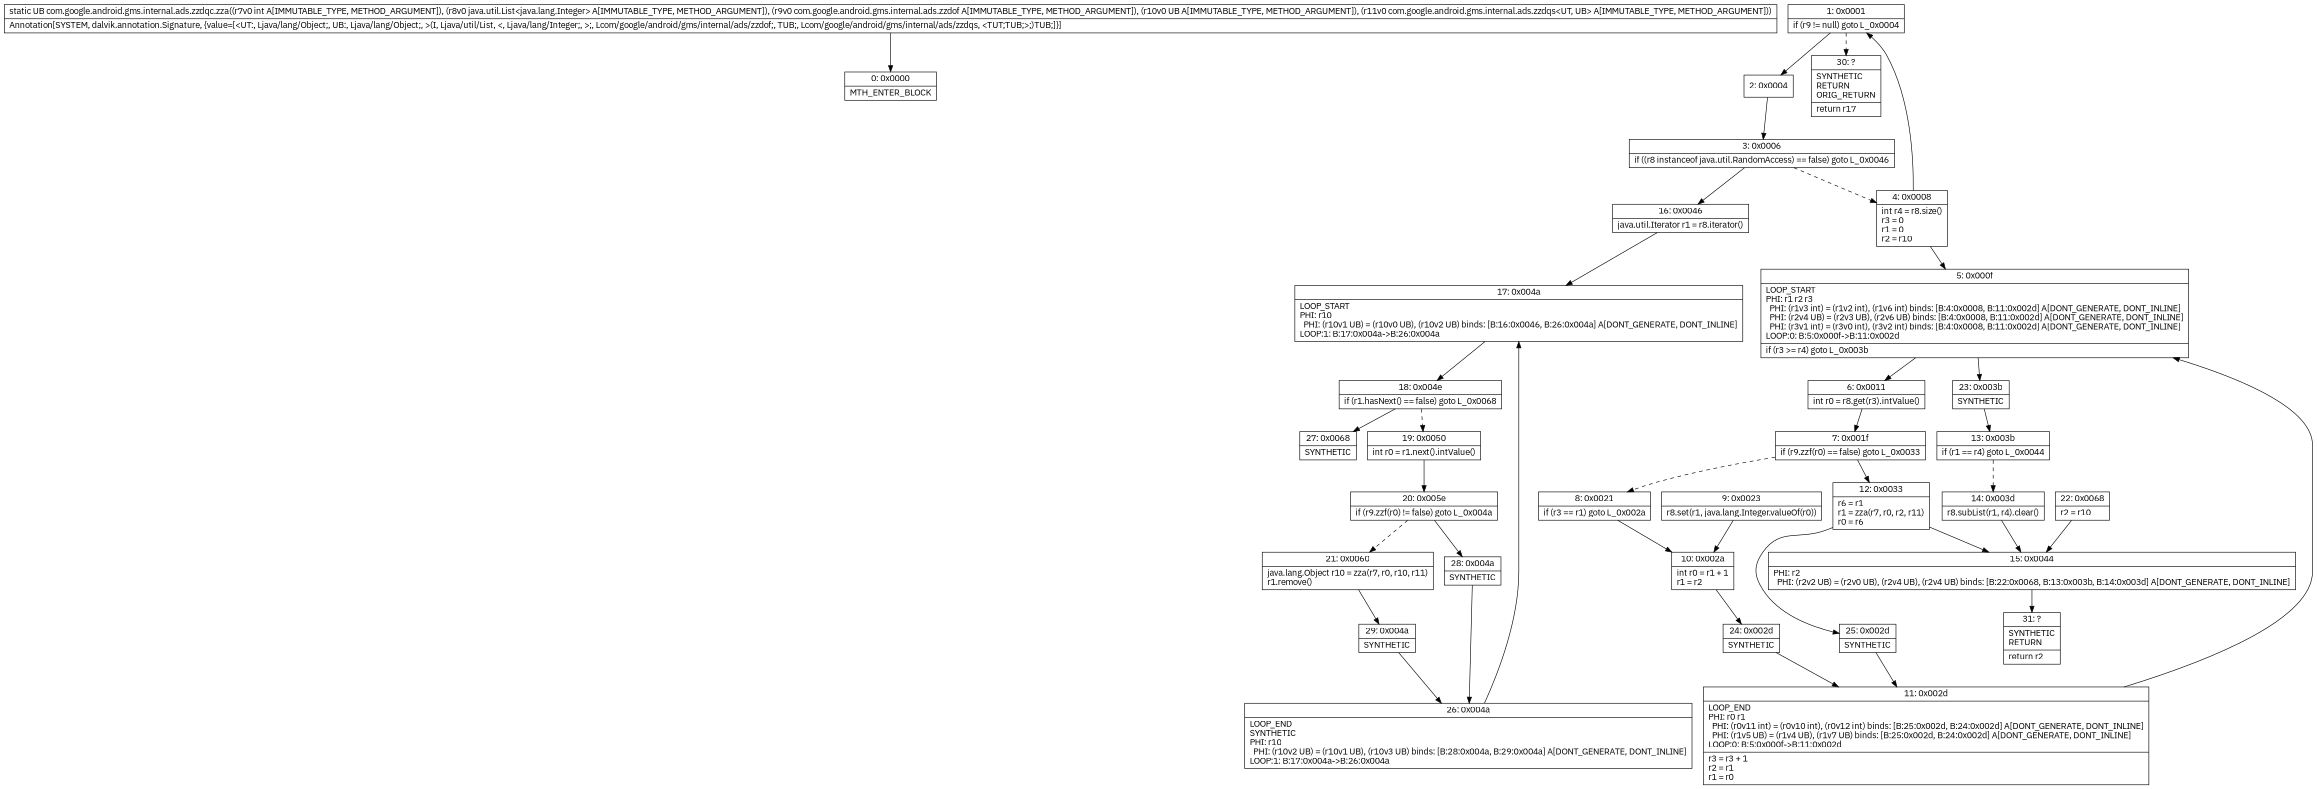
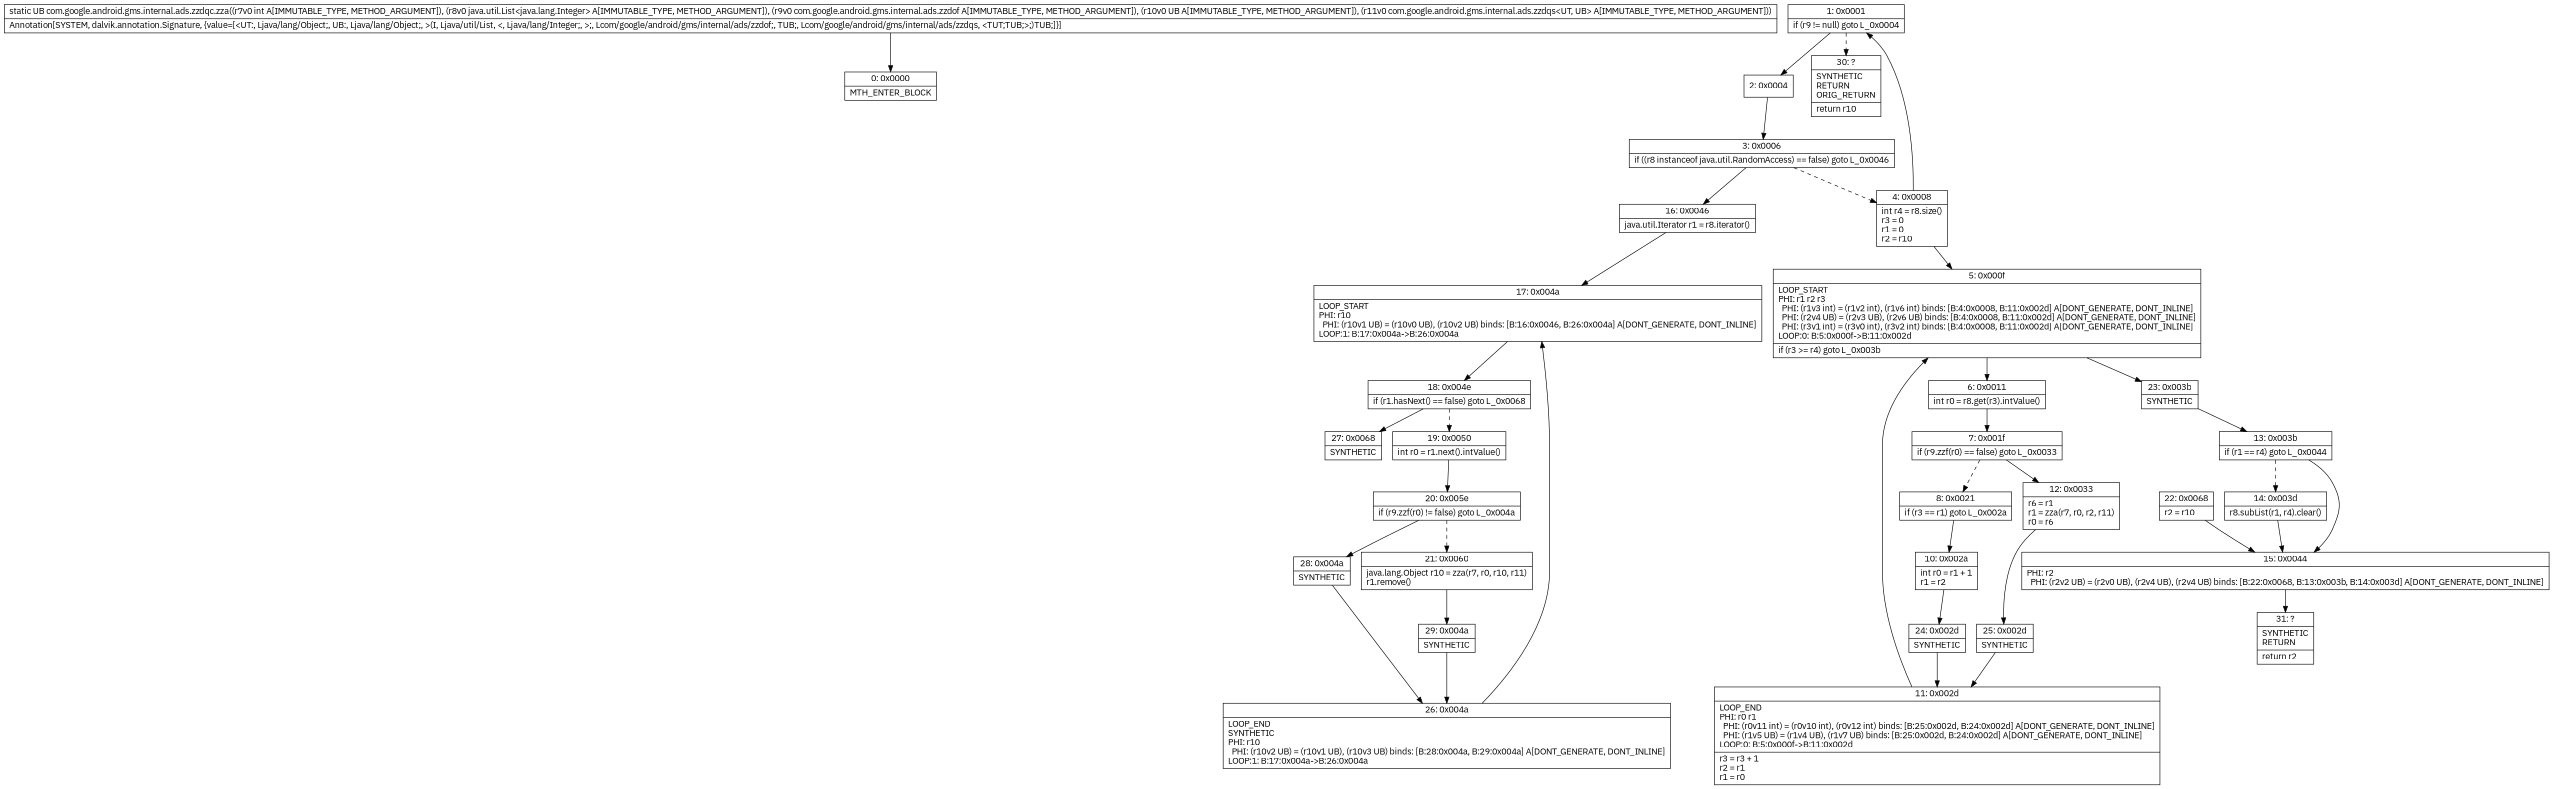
node "30: ?": text "return r17" -> "return r10"
node "9: 0x0023": removed
edge "12: 0x0033" -> "15: 0x0044": now "13: 0x003b" -> "15: 0x0044"
